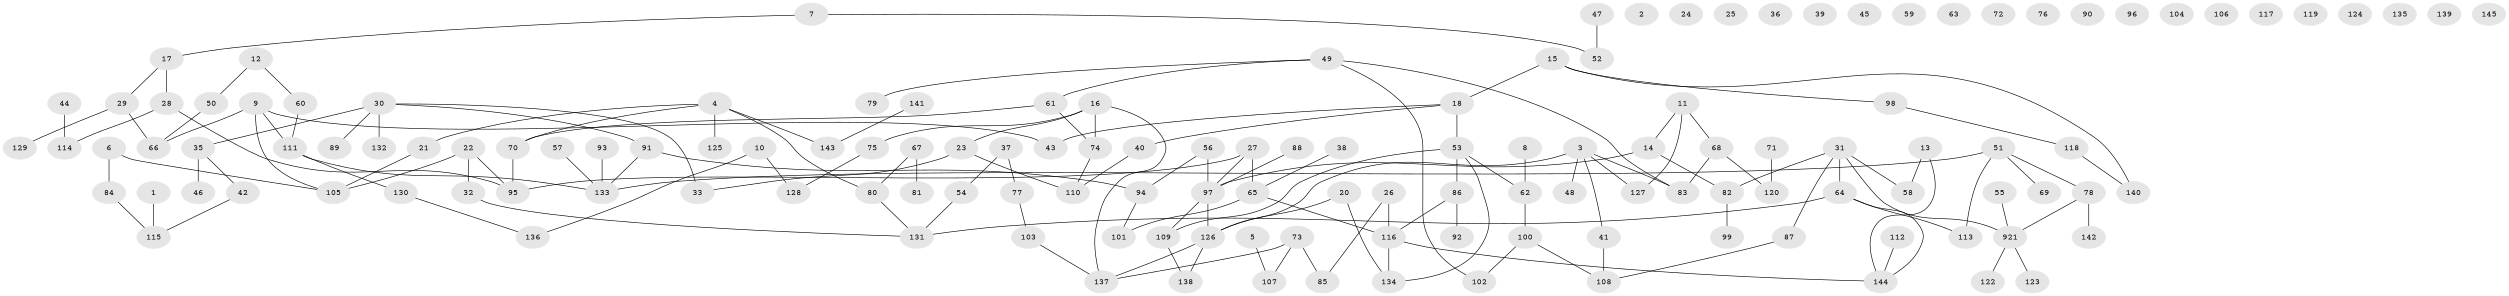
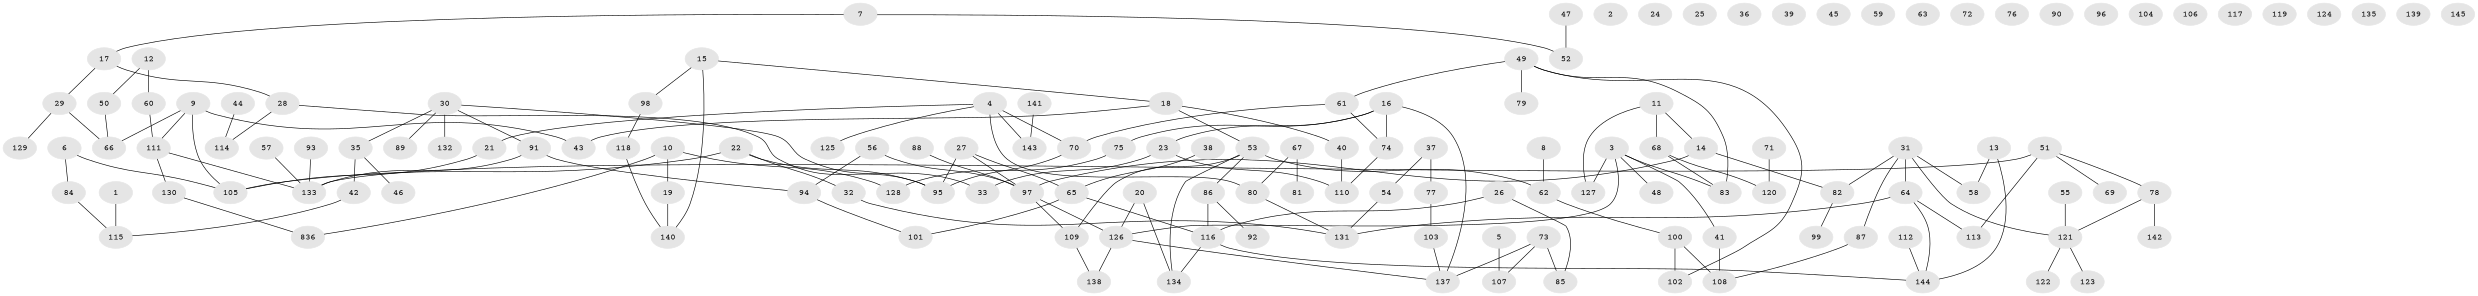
node "19": added
node "136": label "136" -> "836"
node "921": label "921" -> "121"
